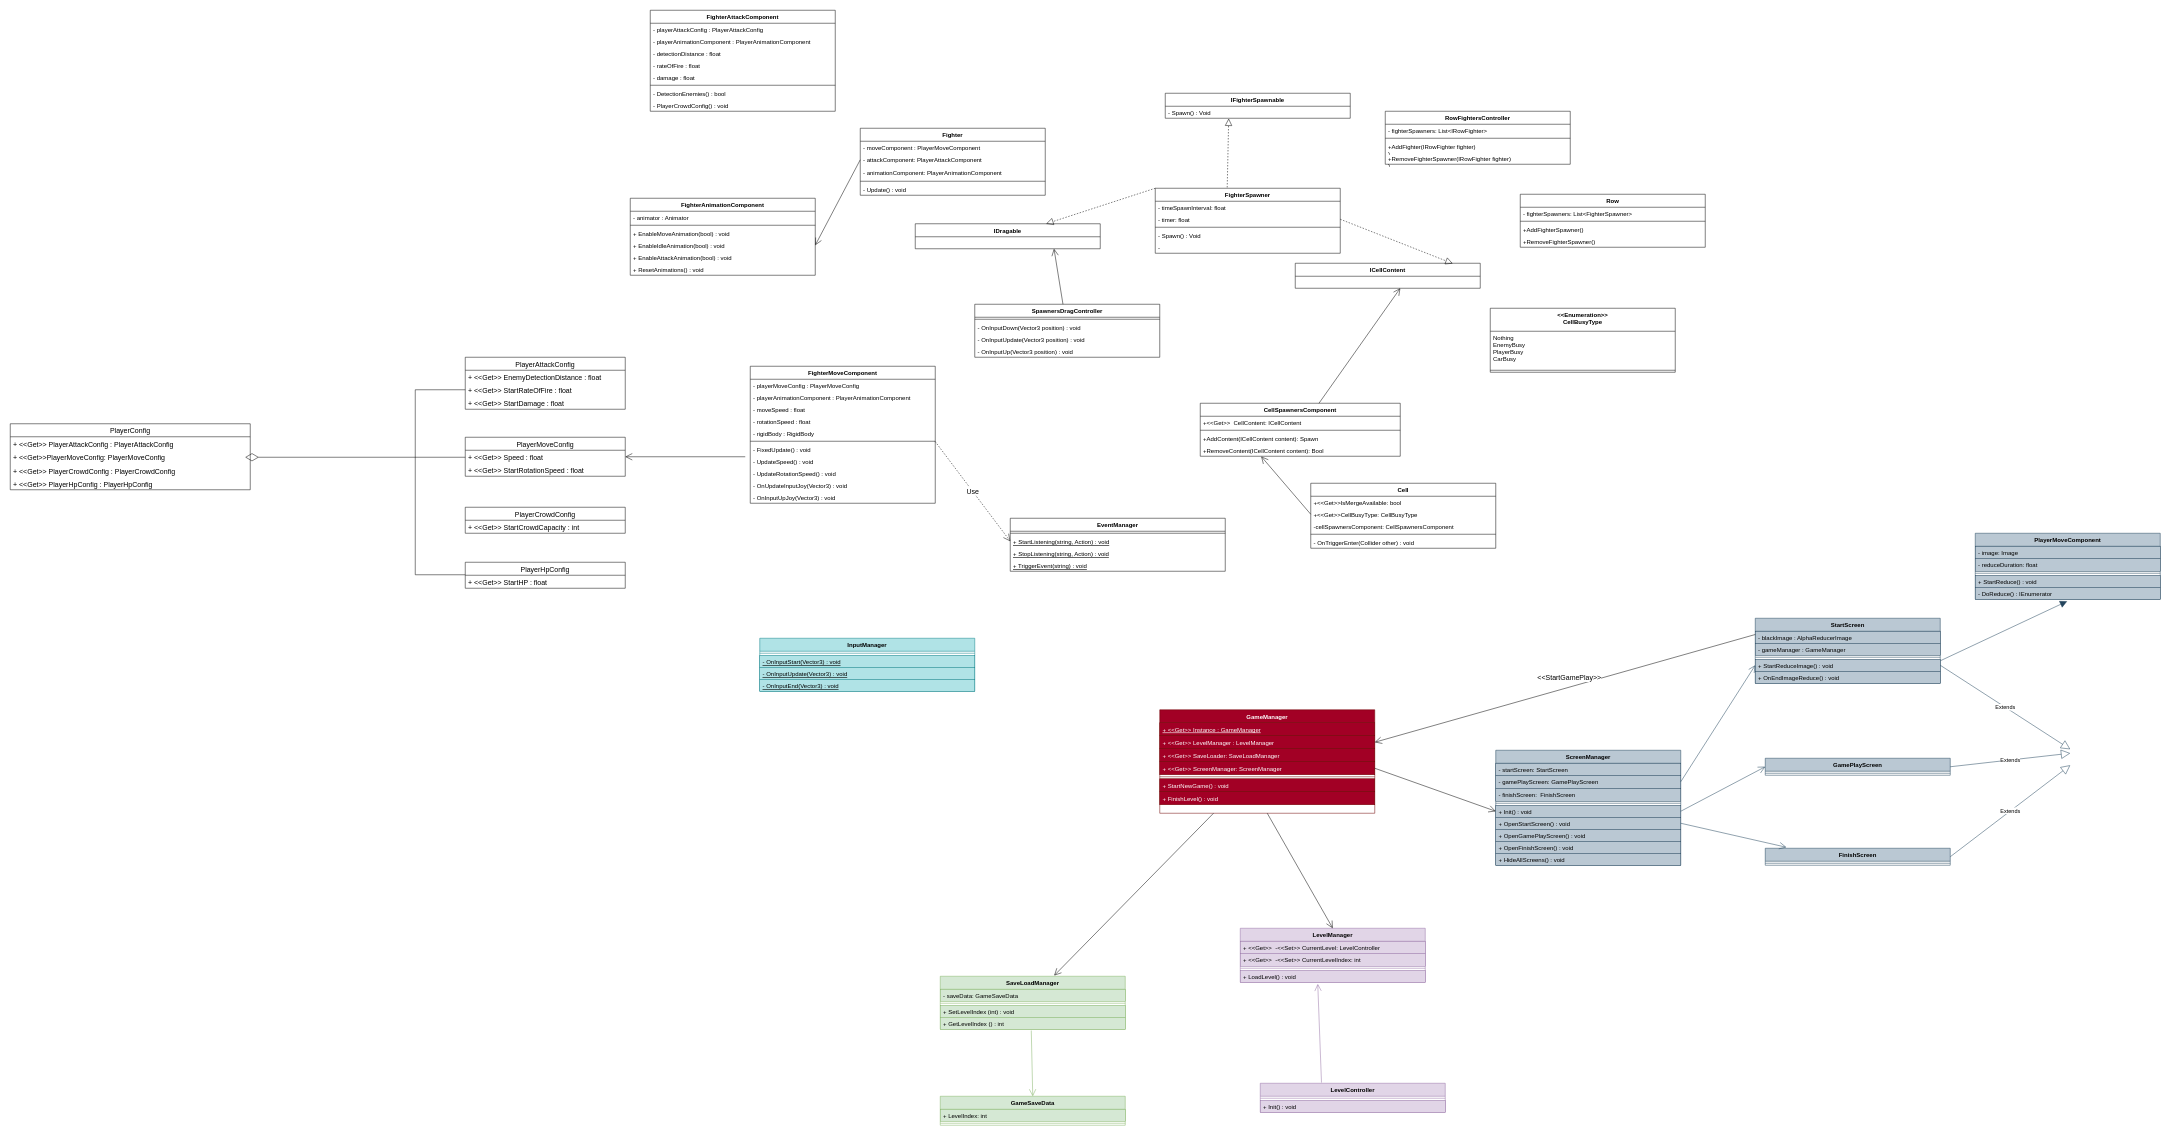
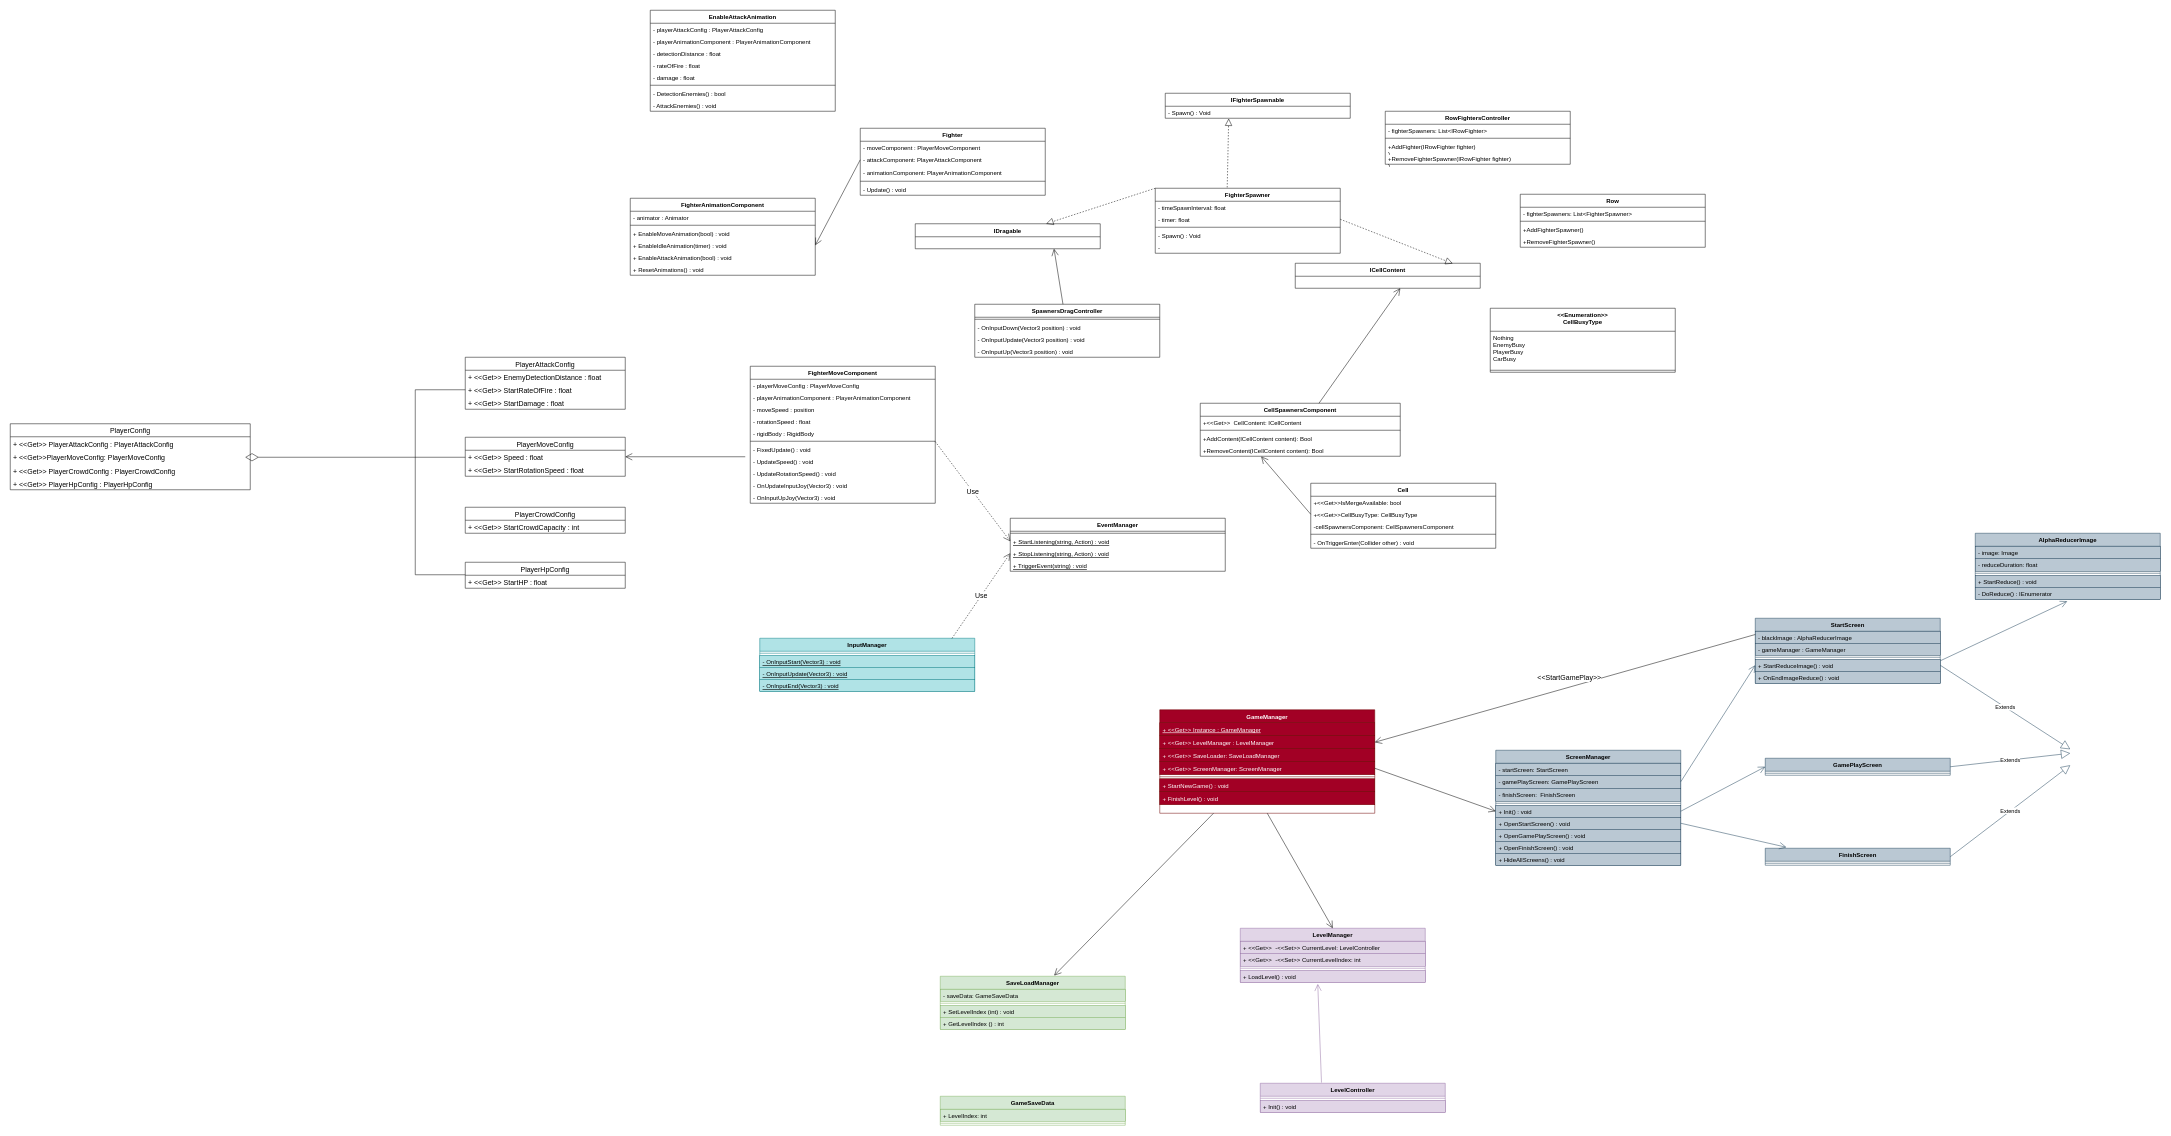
node "FighterAttackComponent": label "FighterAttackComponent" -> "EnableAttackAnimation"
node "- PlayerCrowdConfig() : void": label "- PlayerCrowdConfig() : void" -> "- AttackEnemies() : void"
node "+ EnableIdleAnimation(bool) : void": label "+ EnableIdleAnimation(bool) : void" -> "+ EnableIdleAnimation(timer) : void"
node "- moveSpeed : float": label "- moveSpeed : float" -> "- moveSpeed : position"
node "+AddContent(ICellContent content): Spawn": label "+AddContent(ICellContent content): Spawn" -> "+AddContent(ICellContent content): Bool"
node "PlayerMoveComponent": label "PlayerMoveComponent" -> "AlphaReducerImage"
edge "InputManager" -> "+ StopListening(string, Action) : void": added, label "Use"
edge "+ StartReduceImage() : void" -> "- DoReduce() : IEnumerator": arrowhead block -> open
edge "+ GetLevelIndex () : int" -> "GameSaveData": removed
